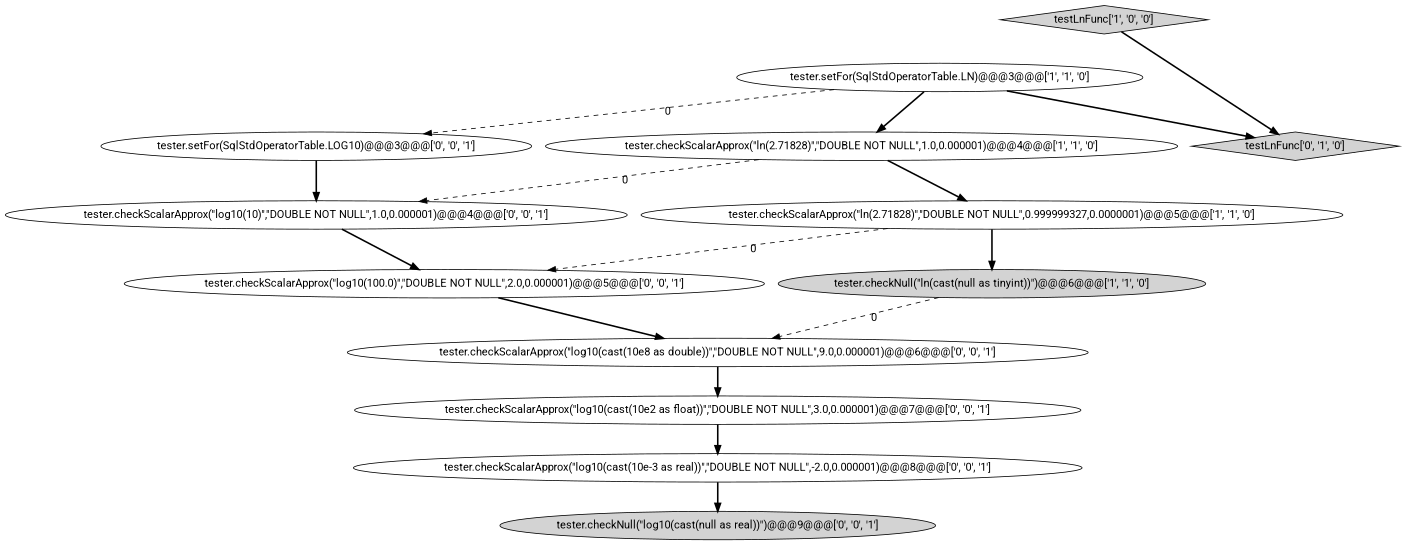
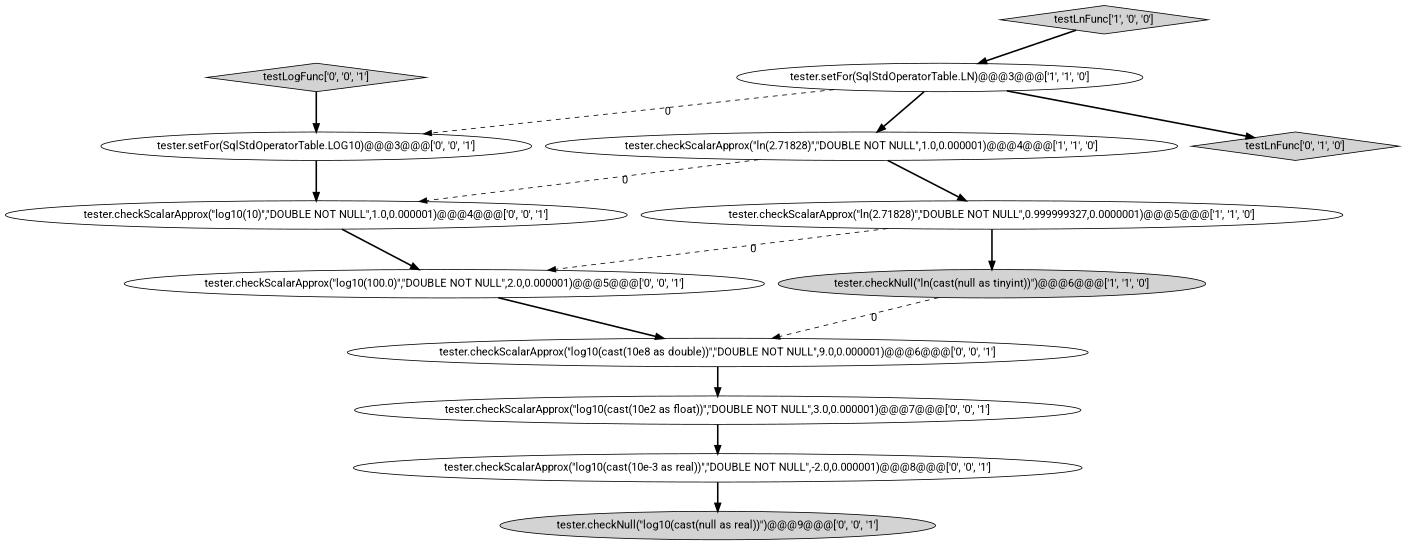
node "testLogFunc['0', '0', '1']": added
edge "testLnFunc['1', '0', '0']" -> "testLnFunc['0', '1', '0']": now "testLnFunc['1', '0', '0']" -> "tester.setFor(SqlStdOperatorTable.LN)@@@3@@@['1', '1', '0']"
